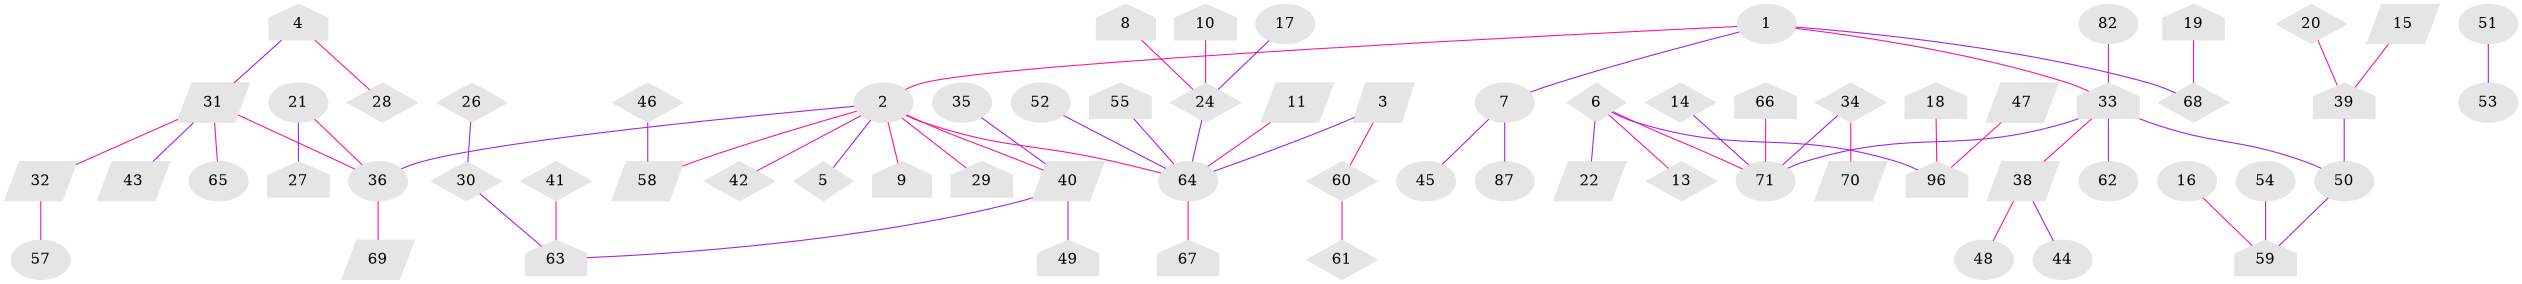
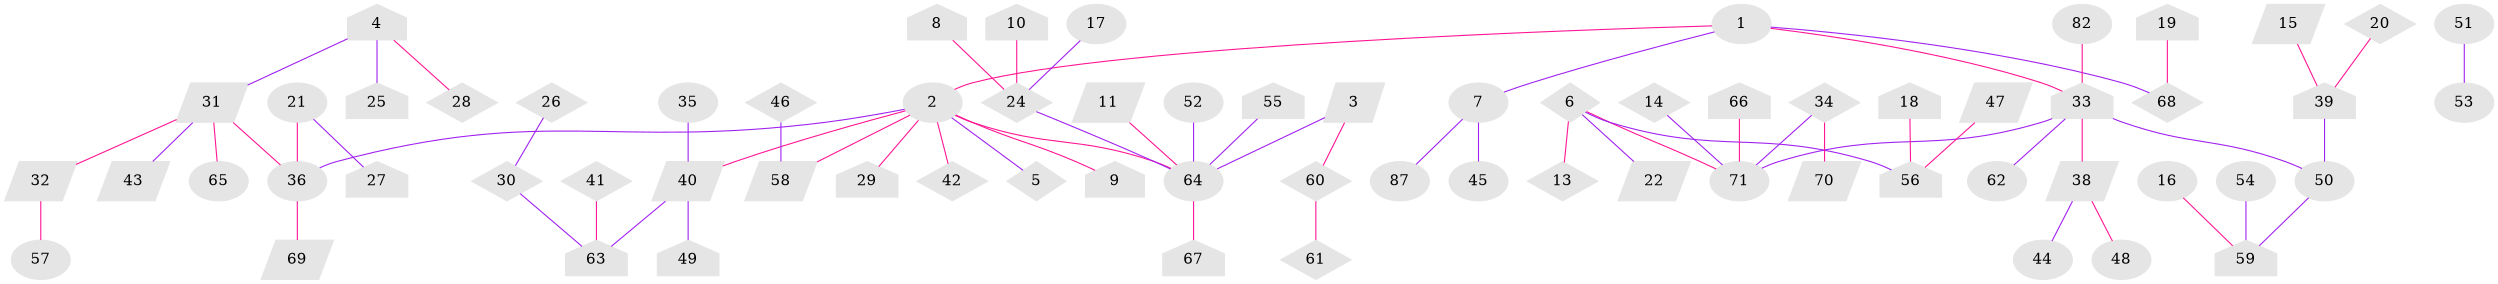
node "25": added
node "96": label "96" -> "56"
